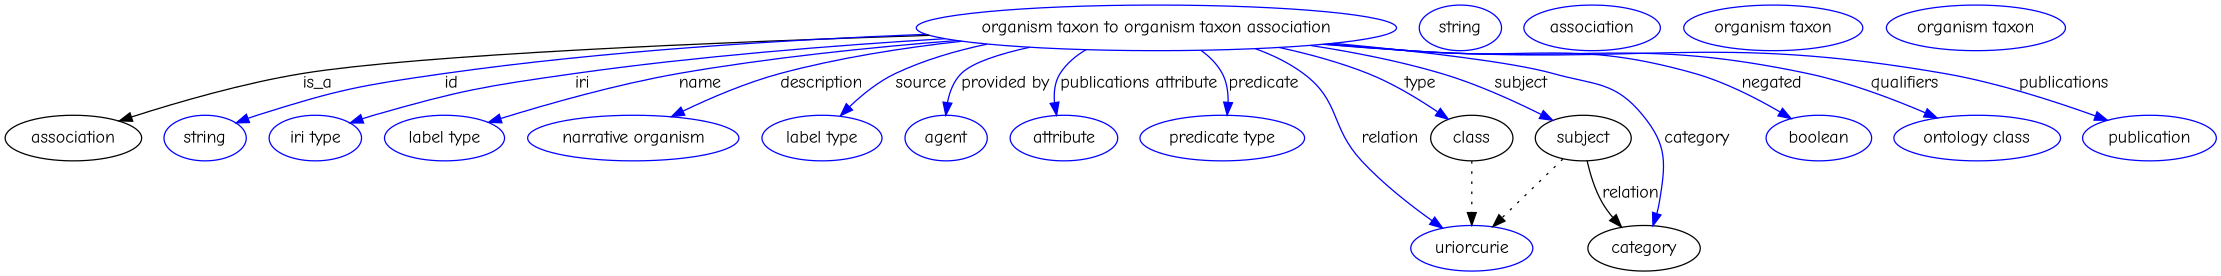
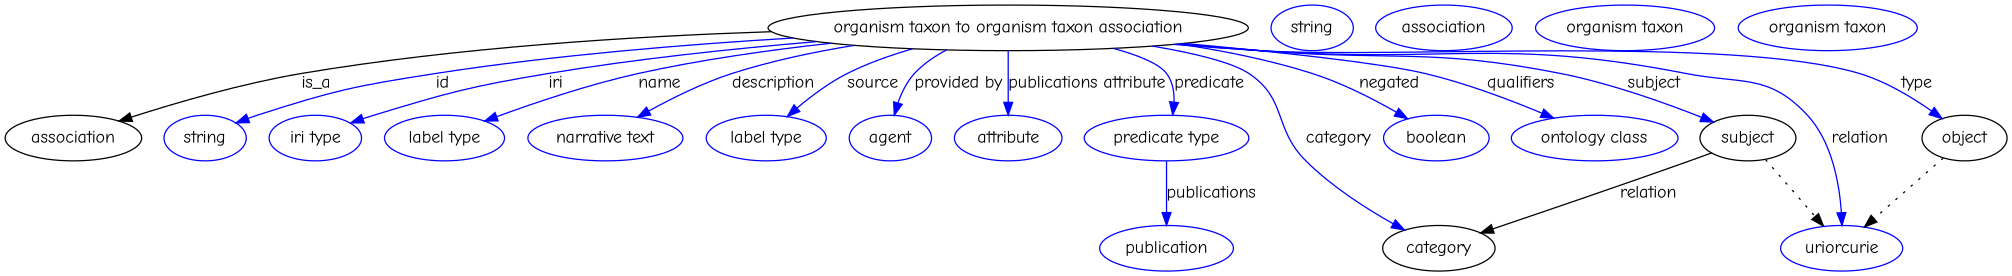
node "organism taxon to organism taxon association": color blue -> black
edge "organism taxon to organism taxon association" -> "publication": now "predicate type" -> "publication"
node "narrative organism": label "narrative organism" -> "narrative text"
node "class": label "class" -> "object"
